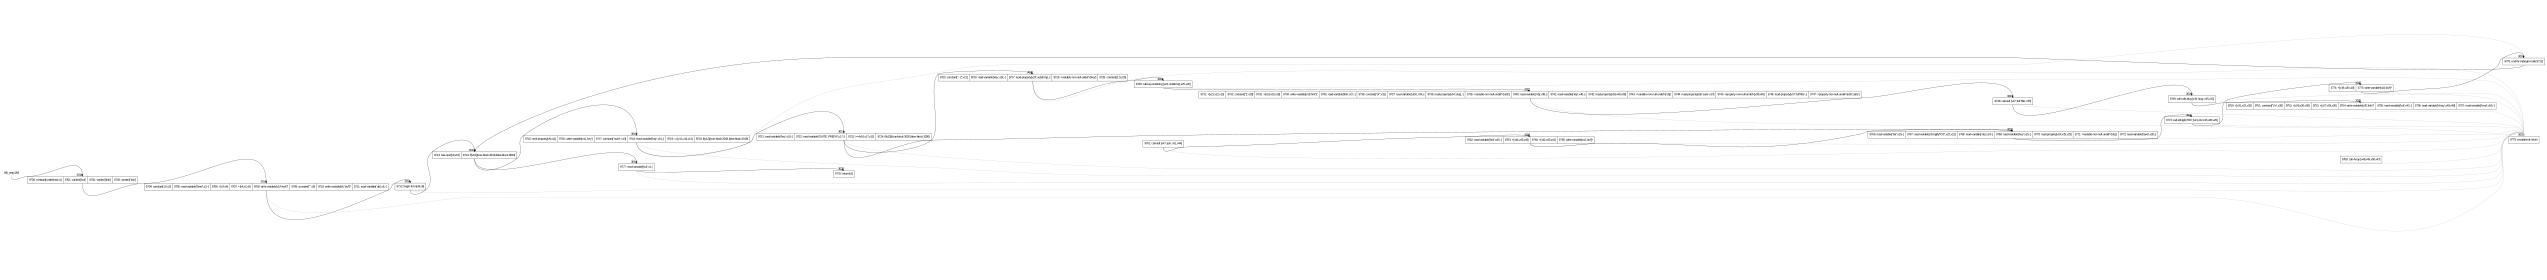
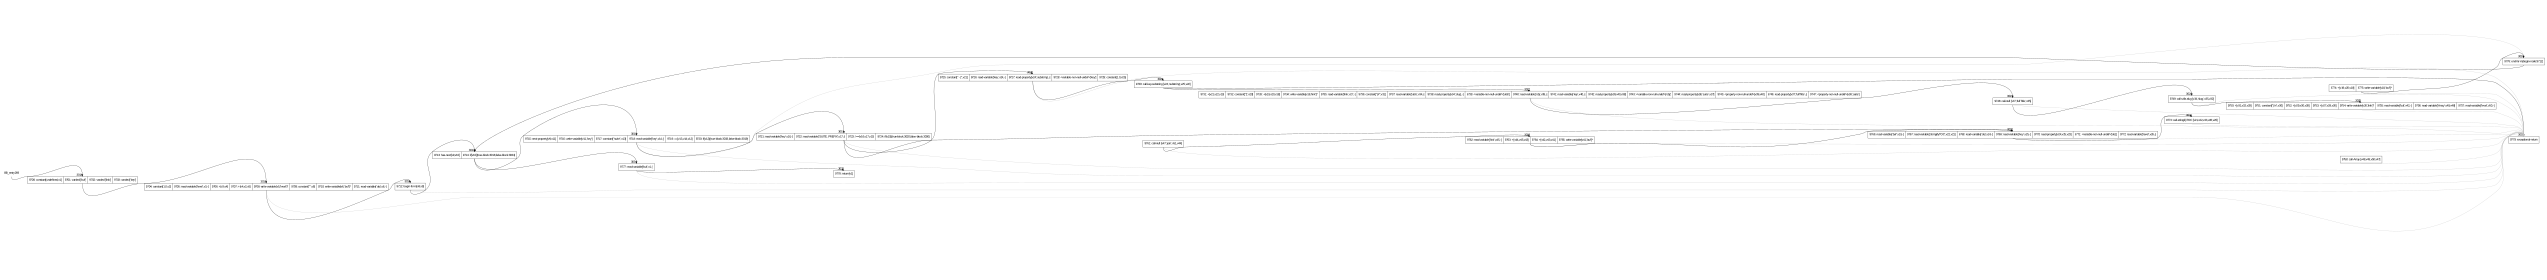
edge "9730: call-key.substring [v24,'substring',v25,v22]" -> "9779: exceptional-return": color gray -> black
edge "9773: call-stringifyTOC [v21,v22,v23,v26,v20]" -> "9774: +[v19,v20,v18]": removed
